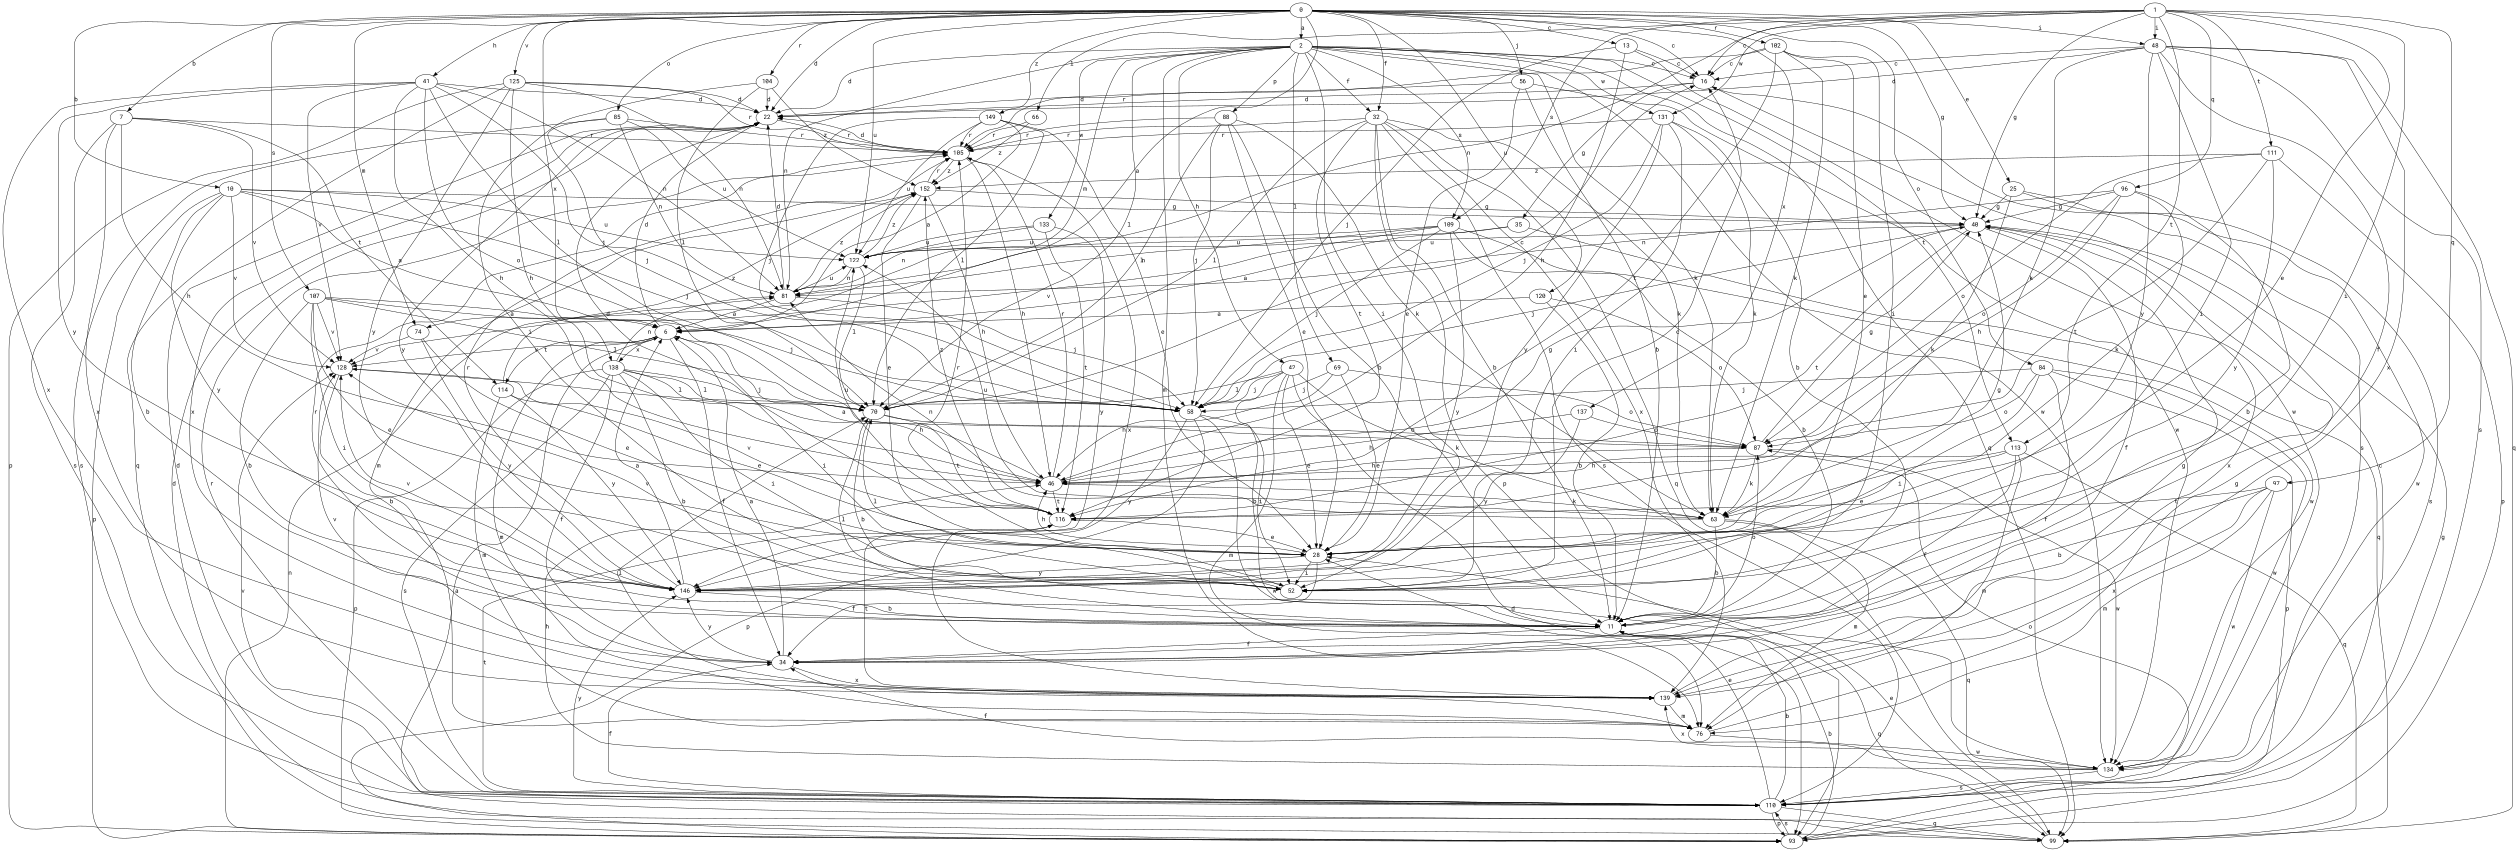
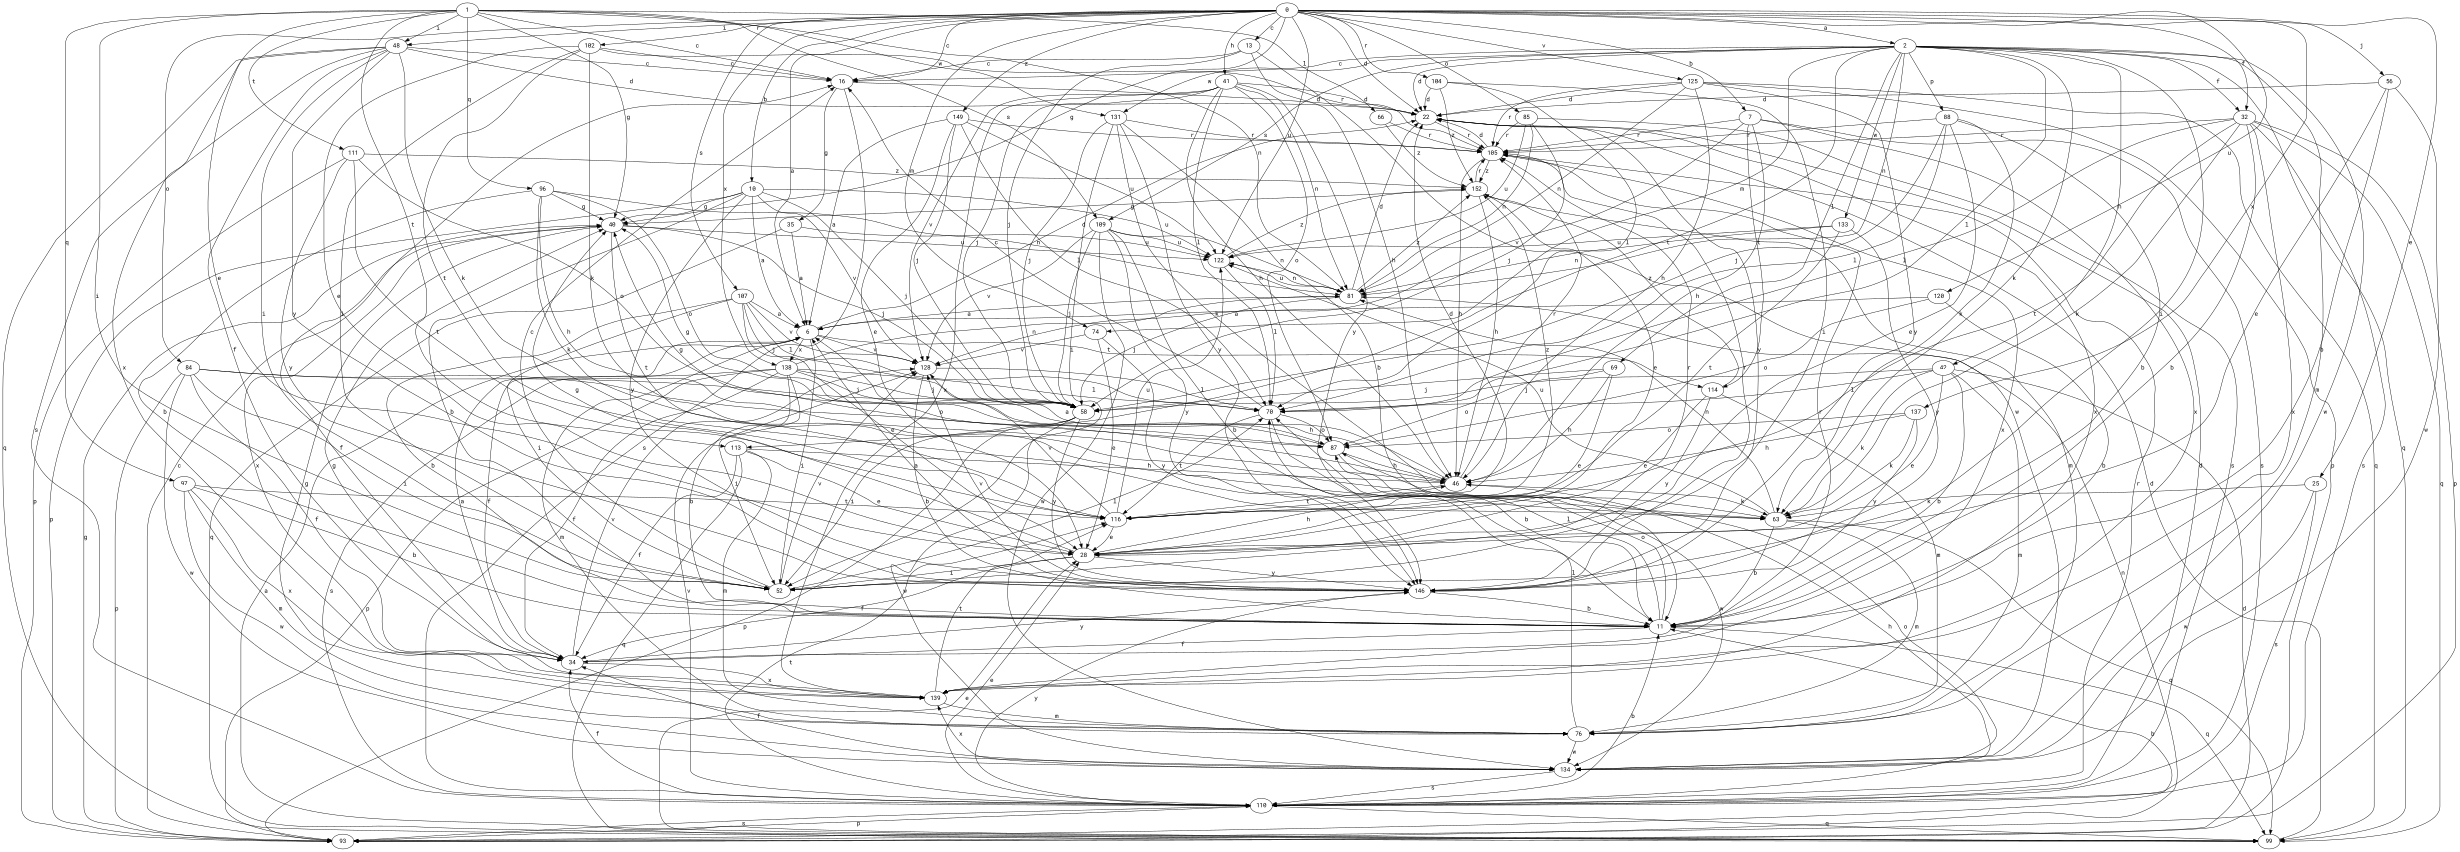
edge "25" -> "40": removed, label "g"
edge "87" -> "63": now "137" -> "63"
